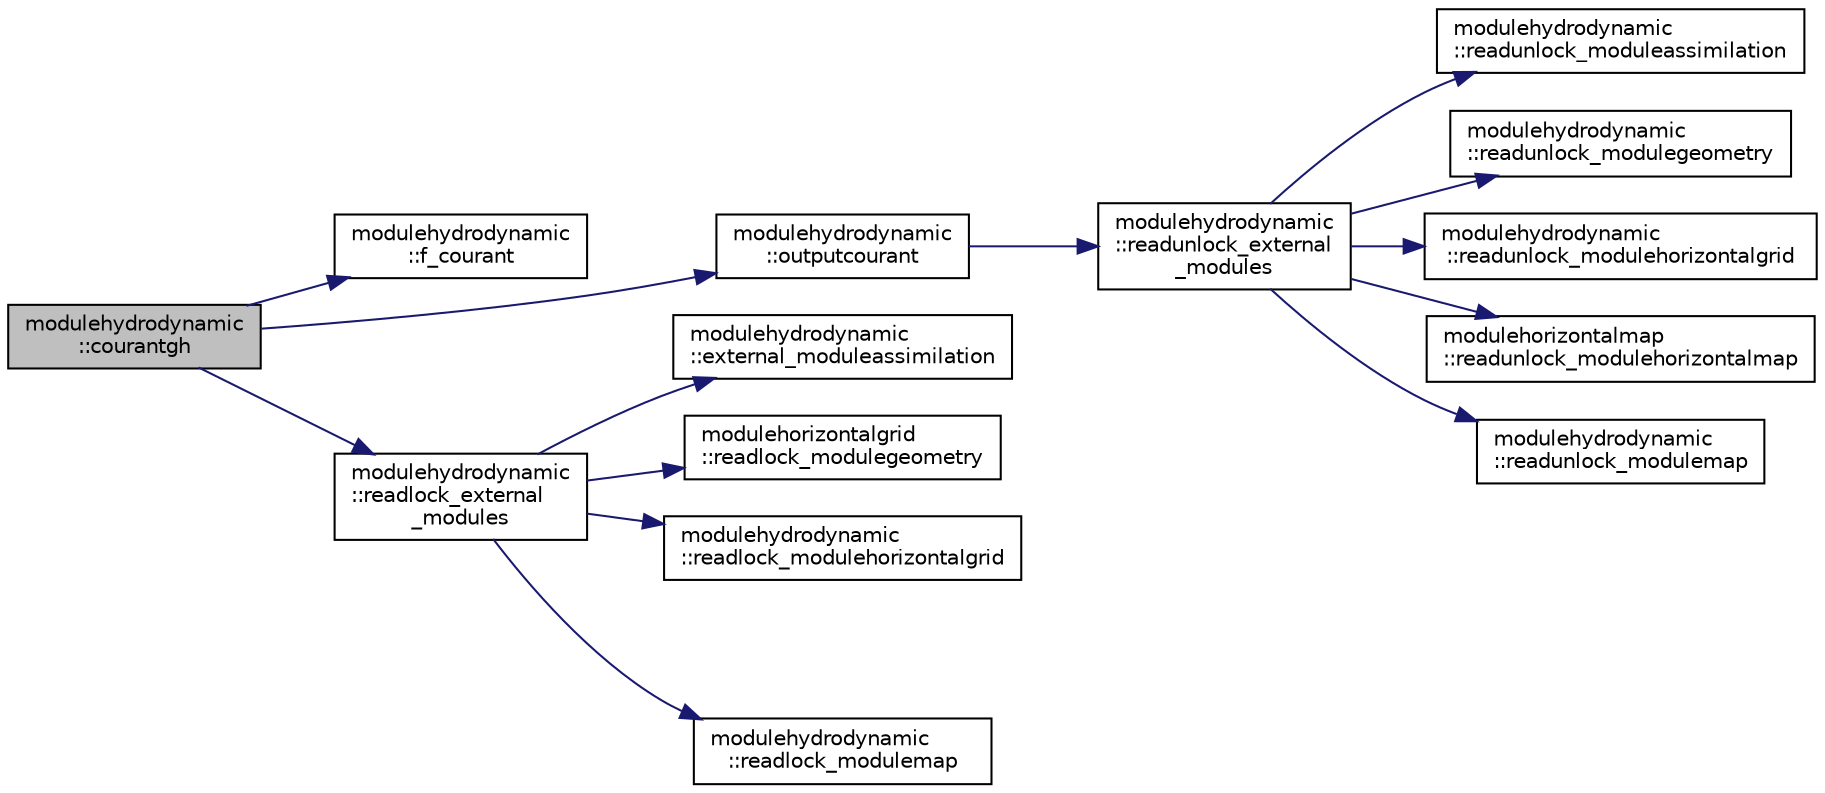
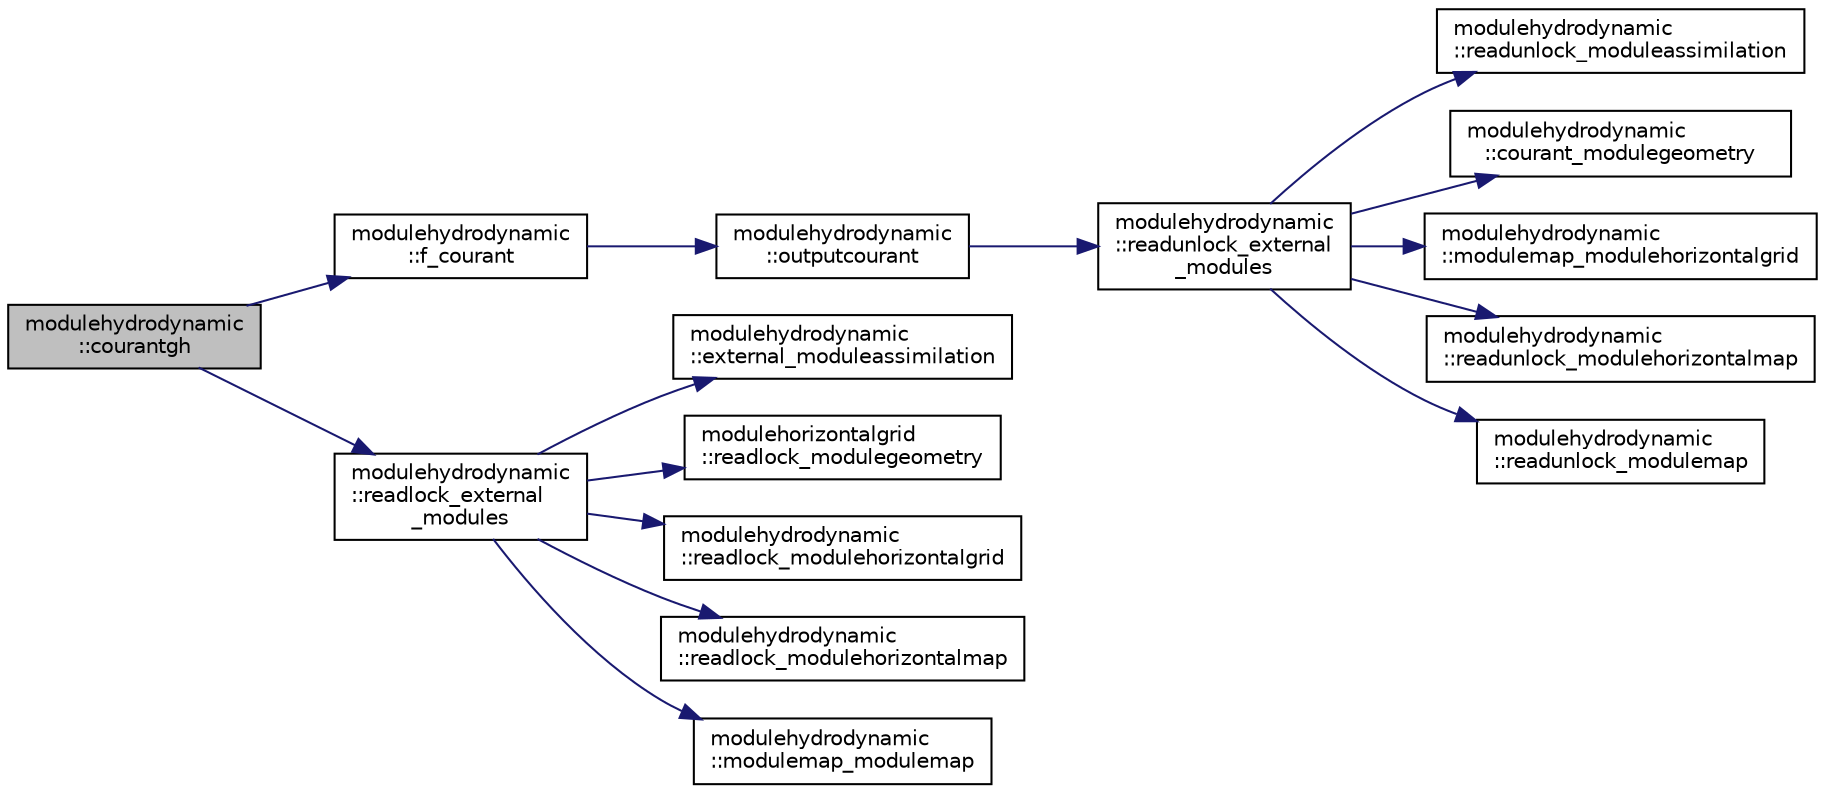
node "modulehydrodynamic ::readunlock_modulegeometry": label "modulehydrodynamic ::readunlock_modulegeometry" -> "modulehydrodynamic ::courant_modulegeometry"
node "modulehydrodynamic ::readunlock_modulehorizontalgrid": label "modulehydrodynamic ::readunlock_modulehorizontalgrid" -> "modulehydrodynamic ::modulemap_modulehorizontalgrid"
edge "modulehydrodynamic ::courantgh" -> "modulehydrodynamic ::outputcourant": now "modulehydrodynamic ::f_courant" -> "modulehydrodynamic ::outputcourant"
node "modulehorizontalmap ::readunlock_modulehorizontalmap": label "modulehorizontalmap ::readunlock_modulehorizontalmap" -> "modulehydrodynamic ::readunlock_modulehorizontalmap"
node "modulehydrodynamic ::readlock_modulehorizontalmap": added
node "modulehydrodynamic ::readlock_modulemap": label "modulehydrodynamic ::readlock_modulemap" -> "modulehydrodynamic ::modulemap_modulemap"
